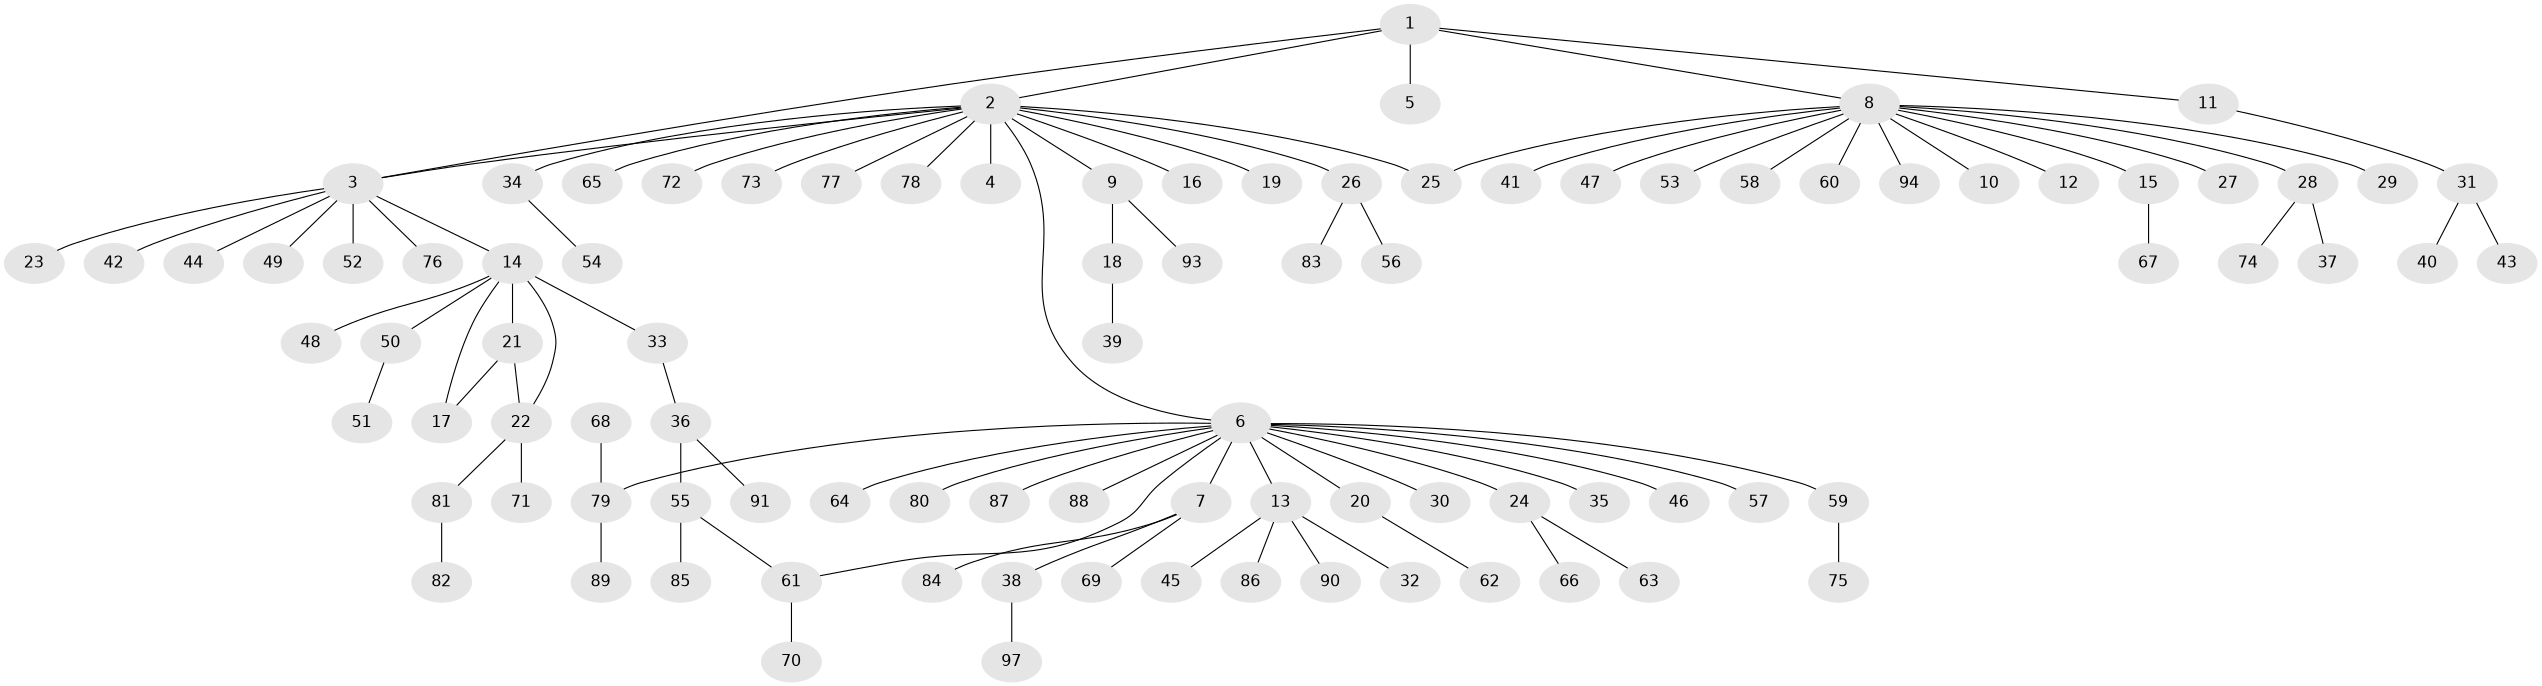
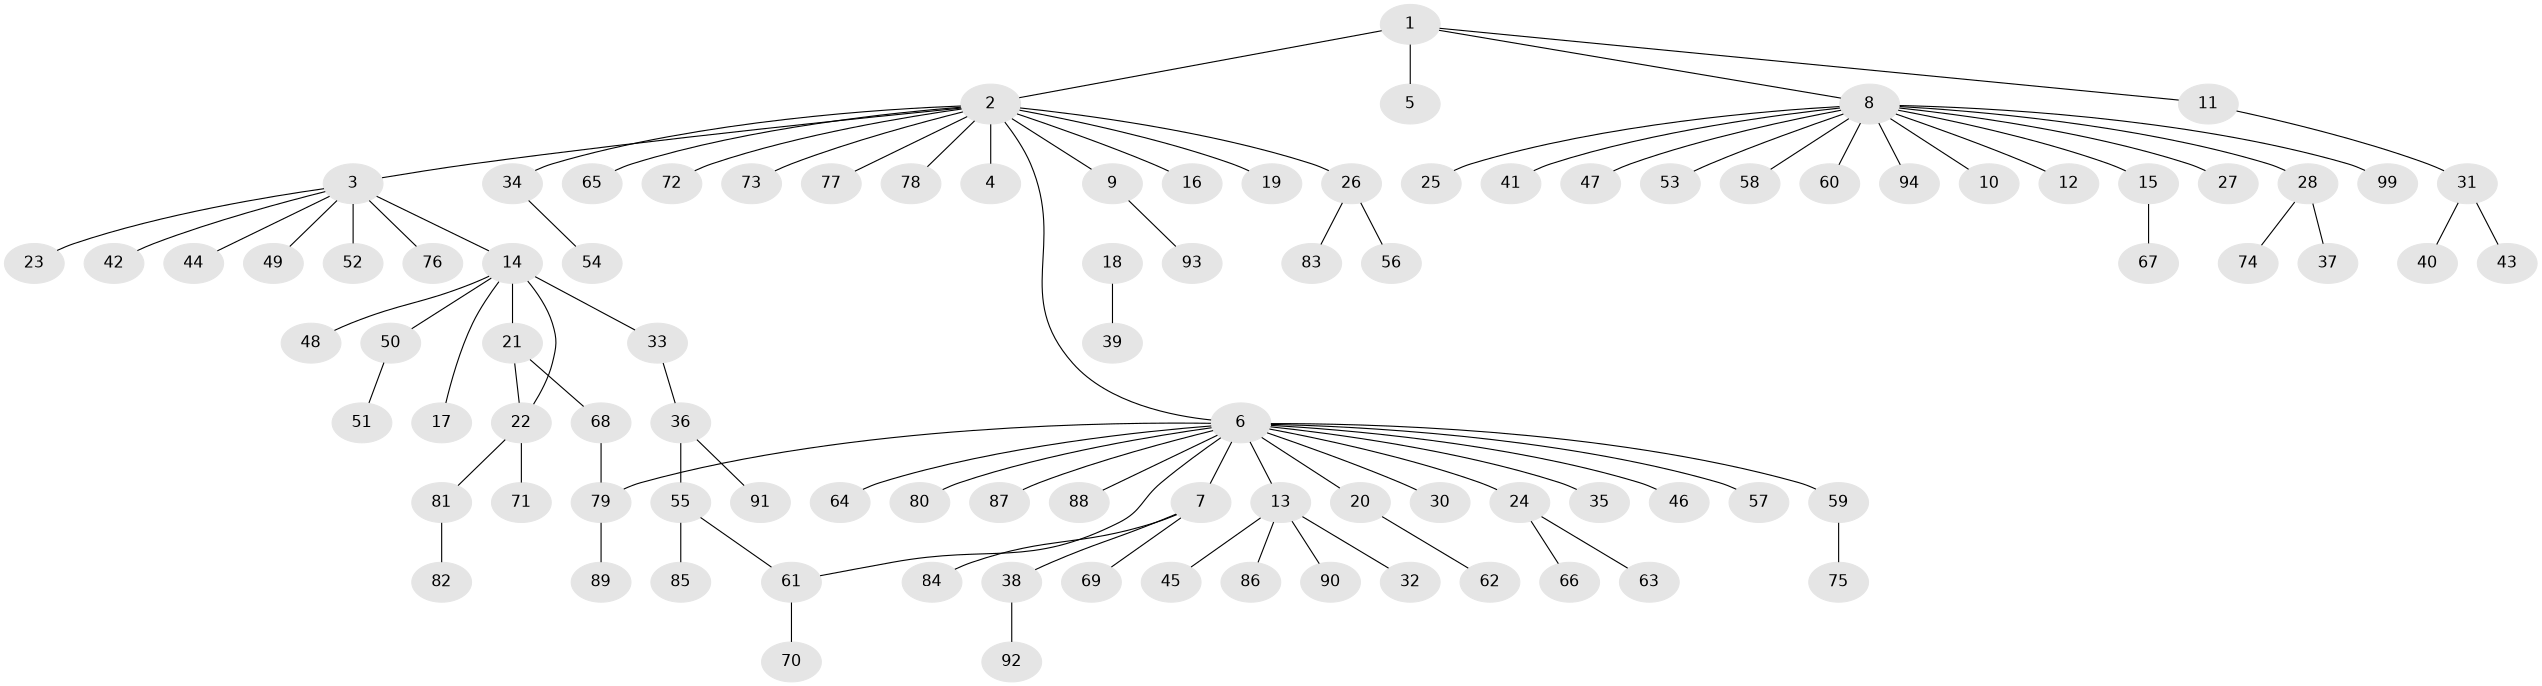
edge "1" -- "3": removed
edge "2" -- "25": removed
node "29": label "29" -> "99"
edge "9" -- "18": removed
edge "21" -- "17": now "21" -- "68"
node "97": label "97" -> "92"
